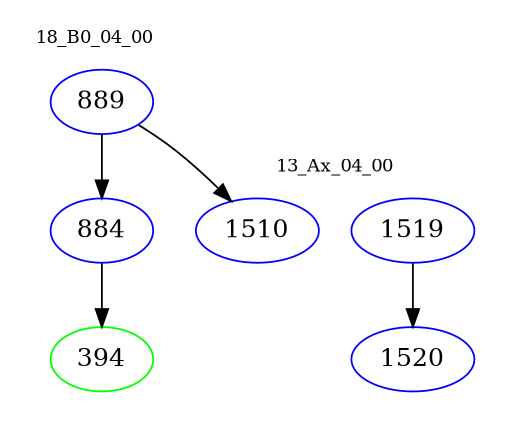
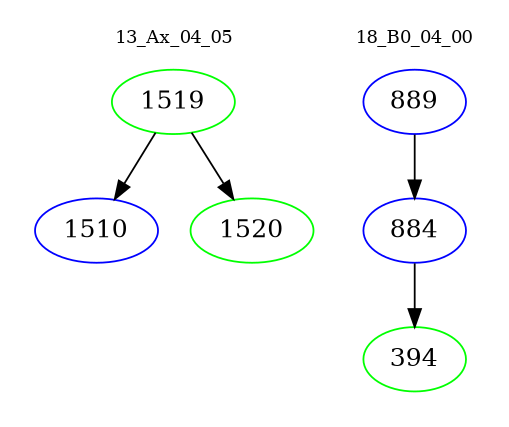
edge "889" -> "1510": now "1519" -> "1510"
cluster "13_Ax_04_00": label "13_Ax_04_00" -> "13_Ax_04_05"
node "1519": color blue -> green
node "1520": color blue -> green
